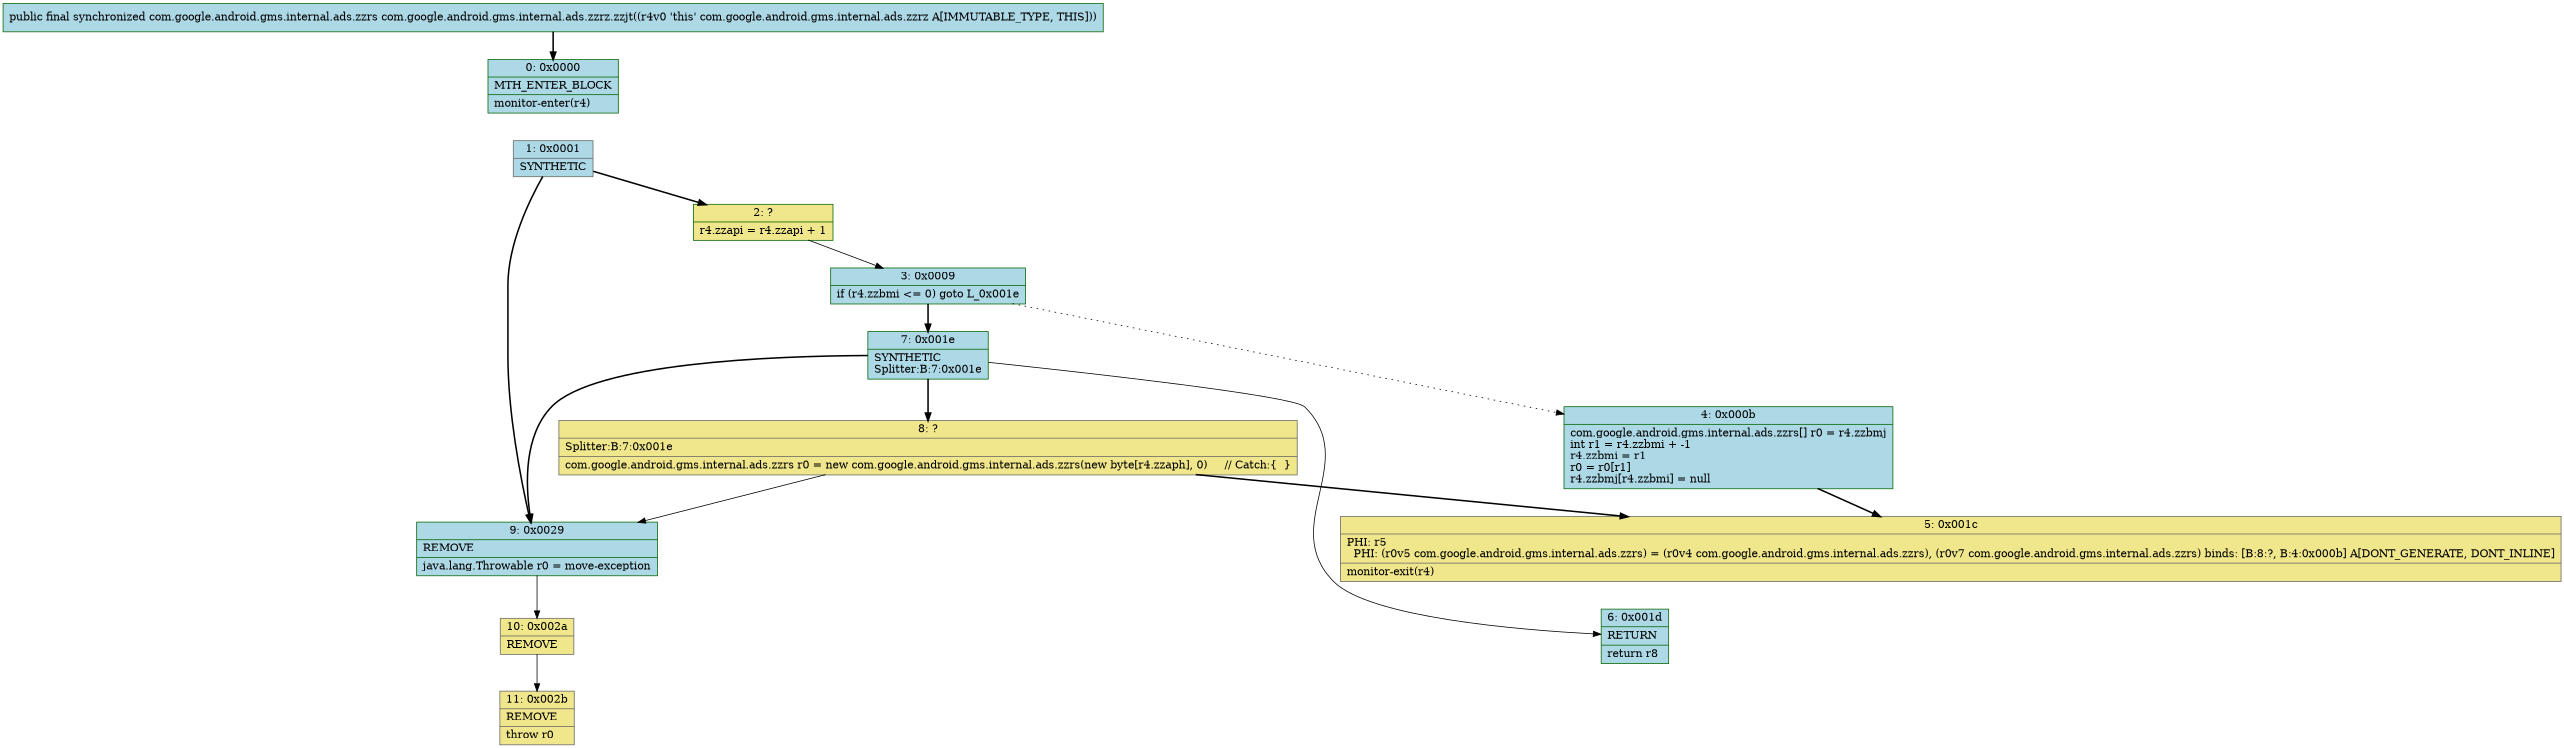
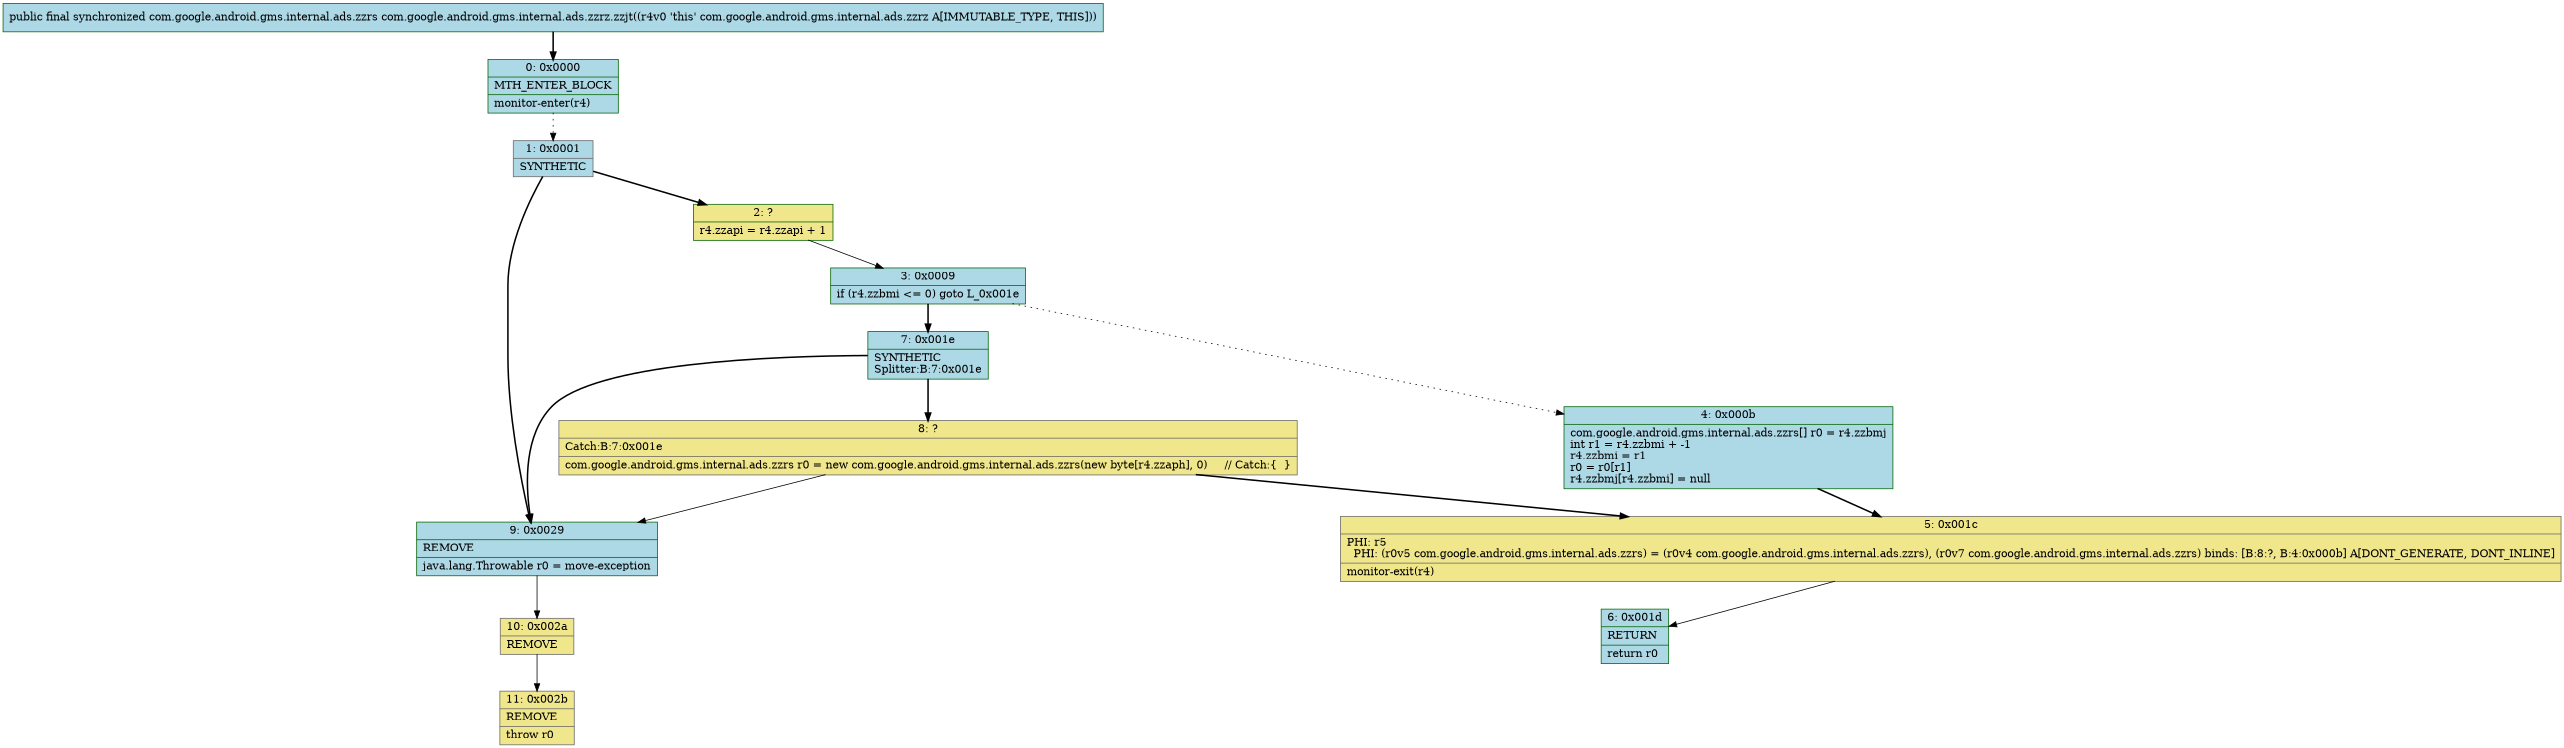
edge "0: 0x0000" -> "1: 0x0001": added
node "8: ?": text "Splitter:B:7:0x001e" -> "Catch:B:7:0x001e"
edge "7: 0x001e" -> "6: 0x001d": now "5: 0x001c" -> "6: 0x001d"
node "6: 0x001d": text "return r8" -> "return r0"
